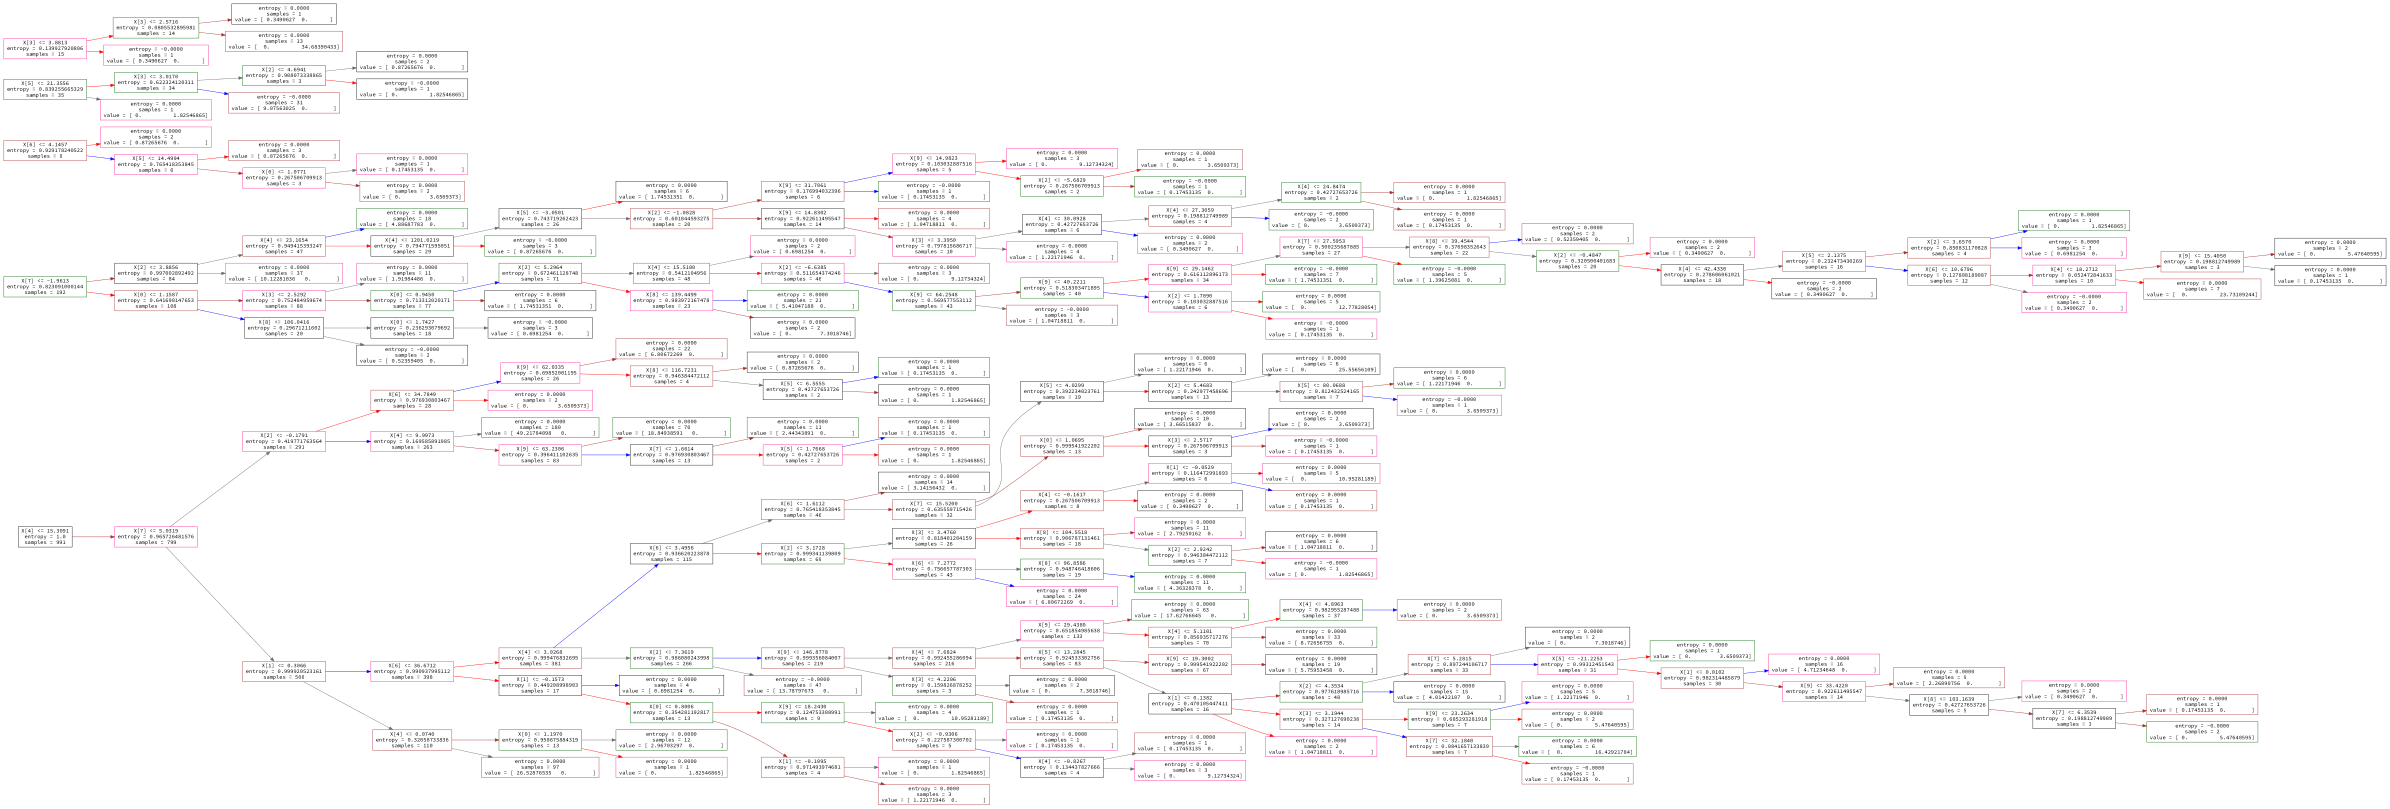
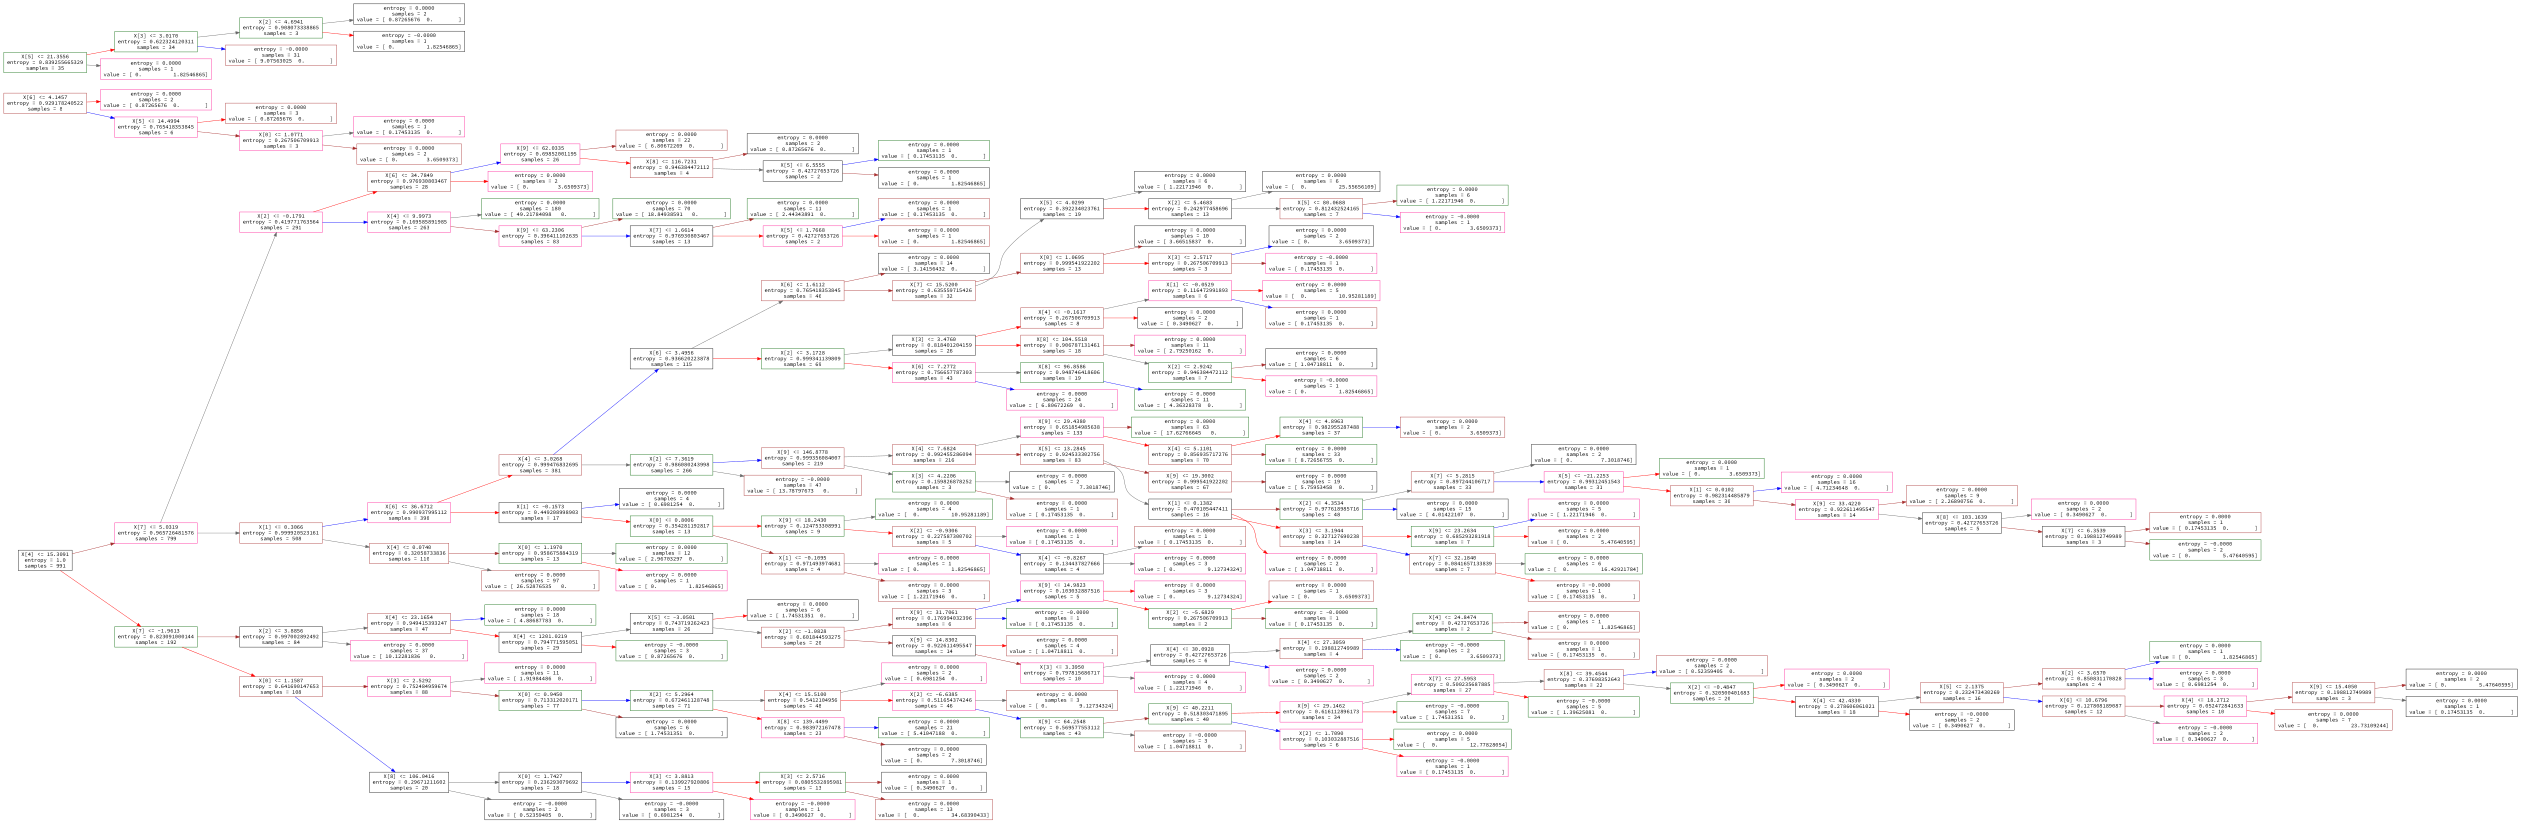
node "X[3] <= 2.5716 entropy = 0.0805532895981 samples = 14": label "X[3] <= 2.5716 entropy = 0.0805532895981 samples = 14" -> "X[3] <= 2.5716 entropy = 0.0805532895981 samples = 13"
node "X[3] <= 2.5717 entropy = 0.267506709913 samples = 3": color black -> brown
edge "X[4] <= 15.3091 entropy = 1.0 samples = 991" -> "X[7] <= -1.9613 entropy = 0.823091000144 samples = 192": added
edge "X[0] <= 1.7427 entropy = 0.236293079692 samples = 18" -> "X[3] <= 3.8813 entropy = 0.139927920806 samples = 15": added
